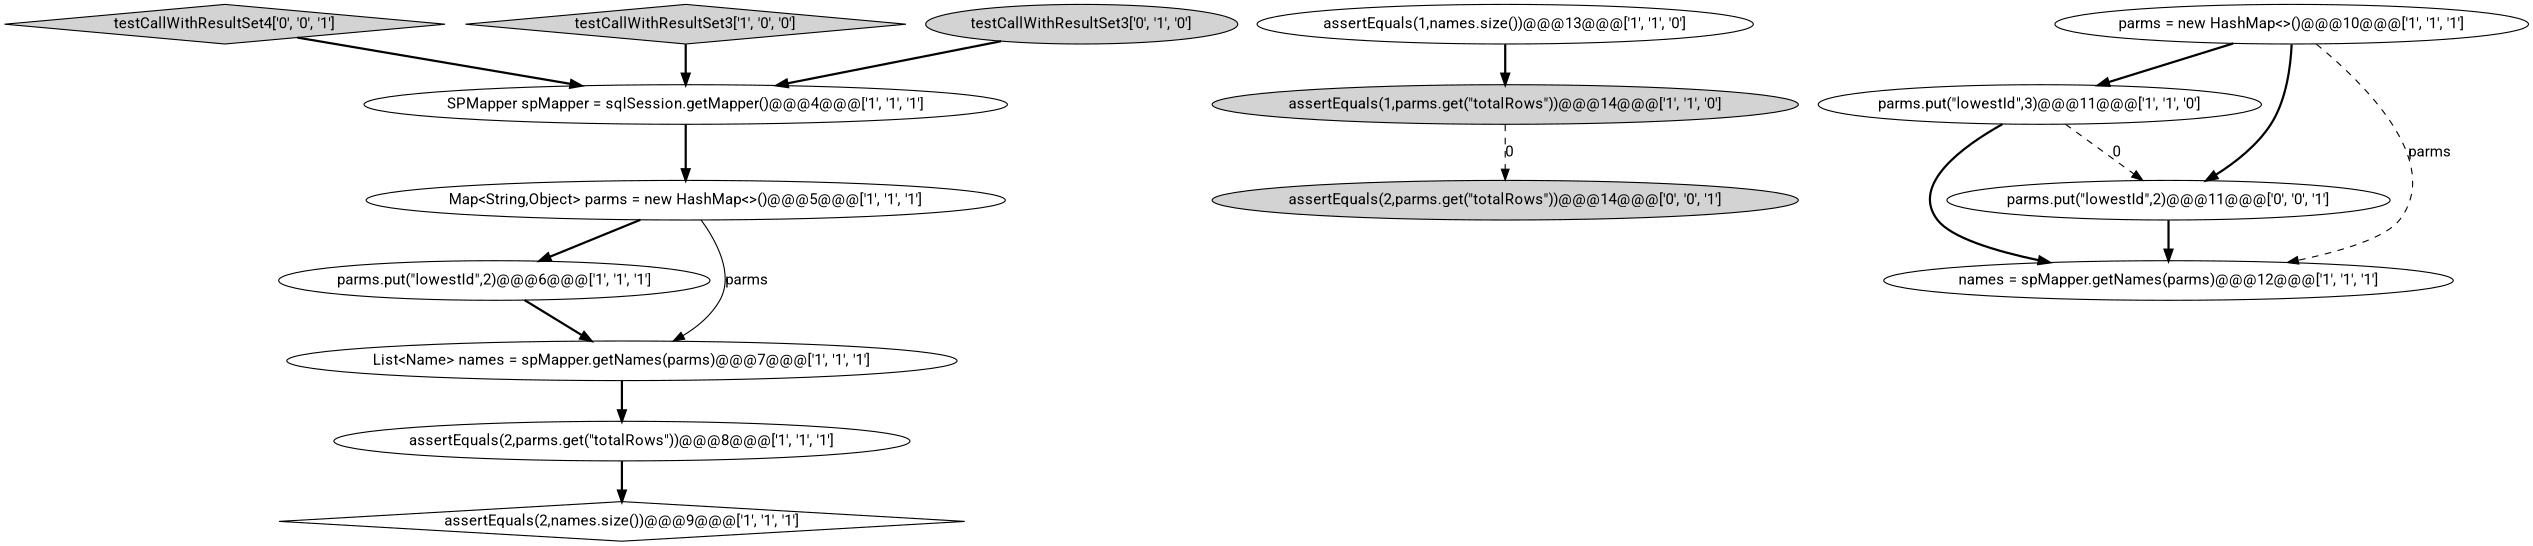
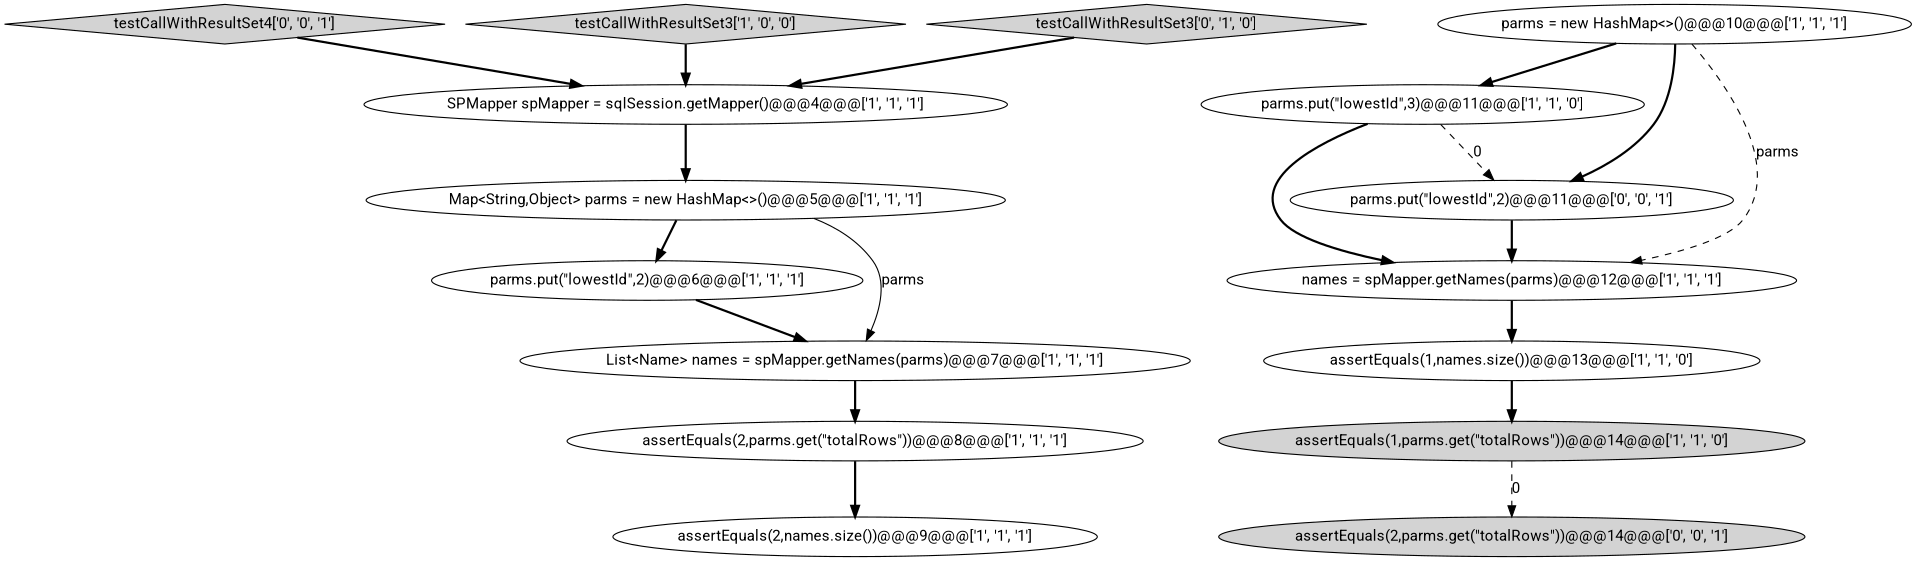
node "testCallWithResultSet3['0', '1', '0']": shape ellipse -> diamond
edge "names = spMapper.getNames(parms)@@@12@@@['1', '1', '1']" -> "assertEquals(1,names.size())@@@13@@@['1', '1', '0']": added
node "assertEquals(2,names.size())@@@9@@@['1', '1', '1']": shape diamond -> ellipse
